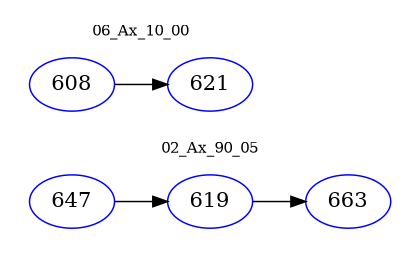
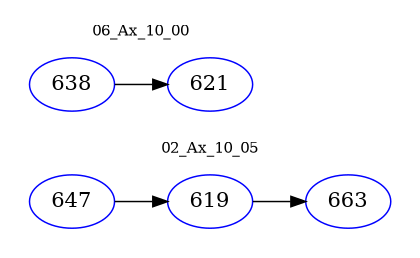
node "608": label "608" -> "638"
cluster "02_Ax_90_05": label "02_Ax_90_05" -> "02_Ax_10_05"
